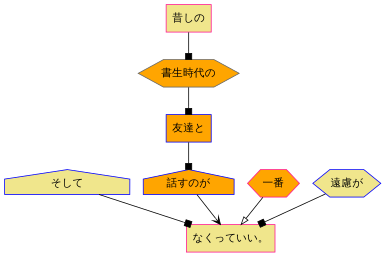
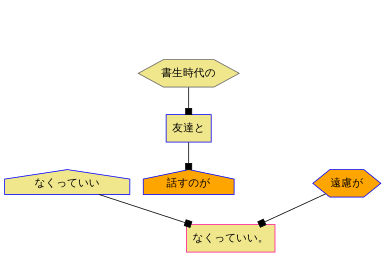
node "昔しの": removed
node "書生時代の": fillcolor orange -> khaki
node "友達と": fillcolor orange -> khaki
node "そして": label "そして" -> "なくっていい"
node "一番": removed
node "遠慮が": fillcolor khaki -> orange
edge "話すのが" -> "なくっていい。": removed
